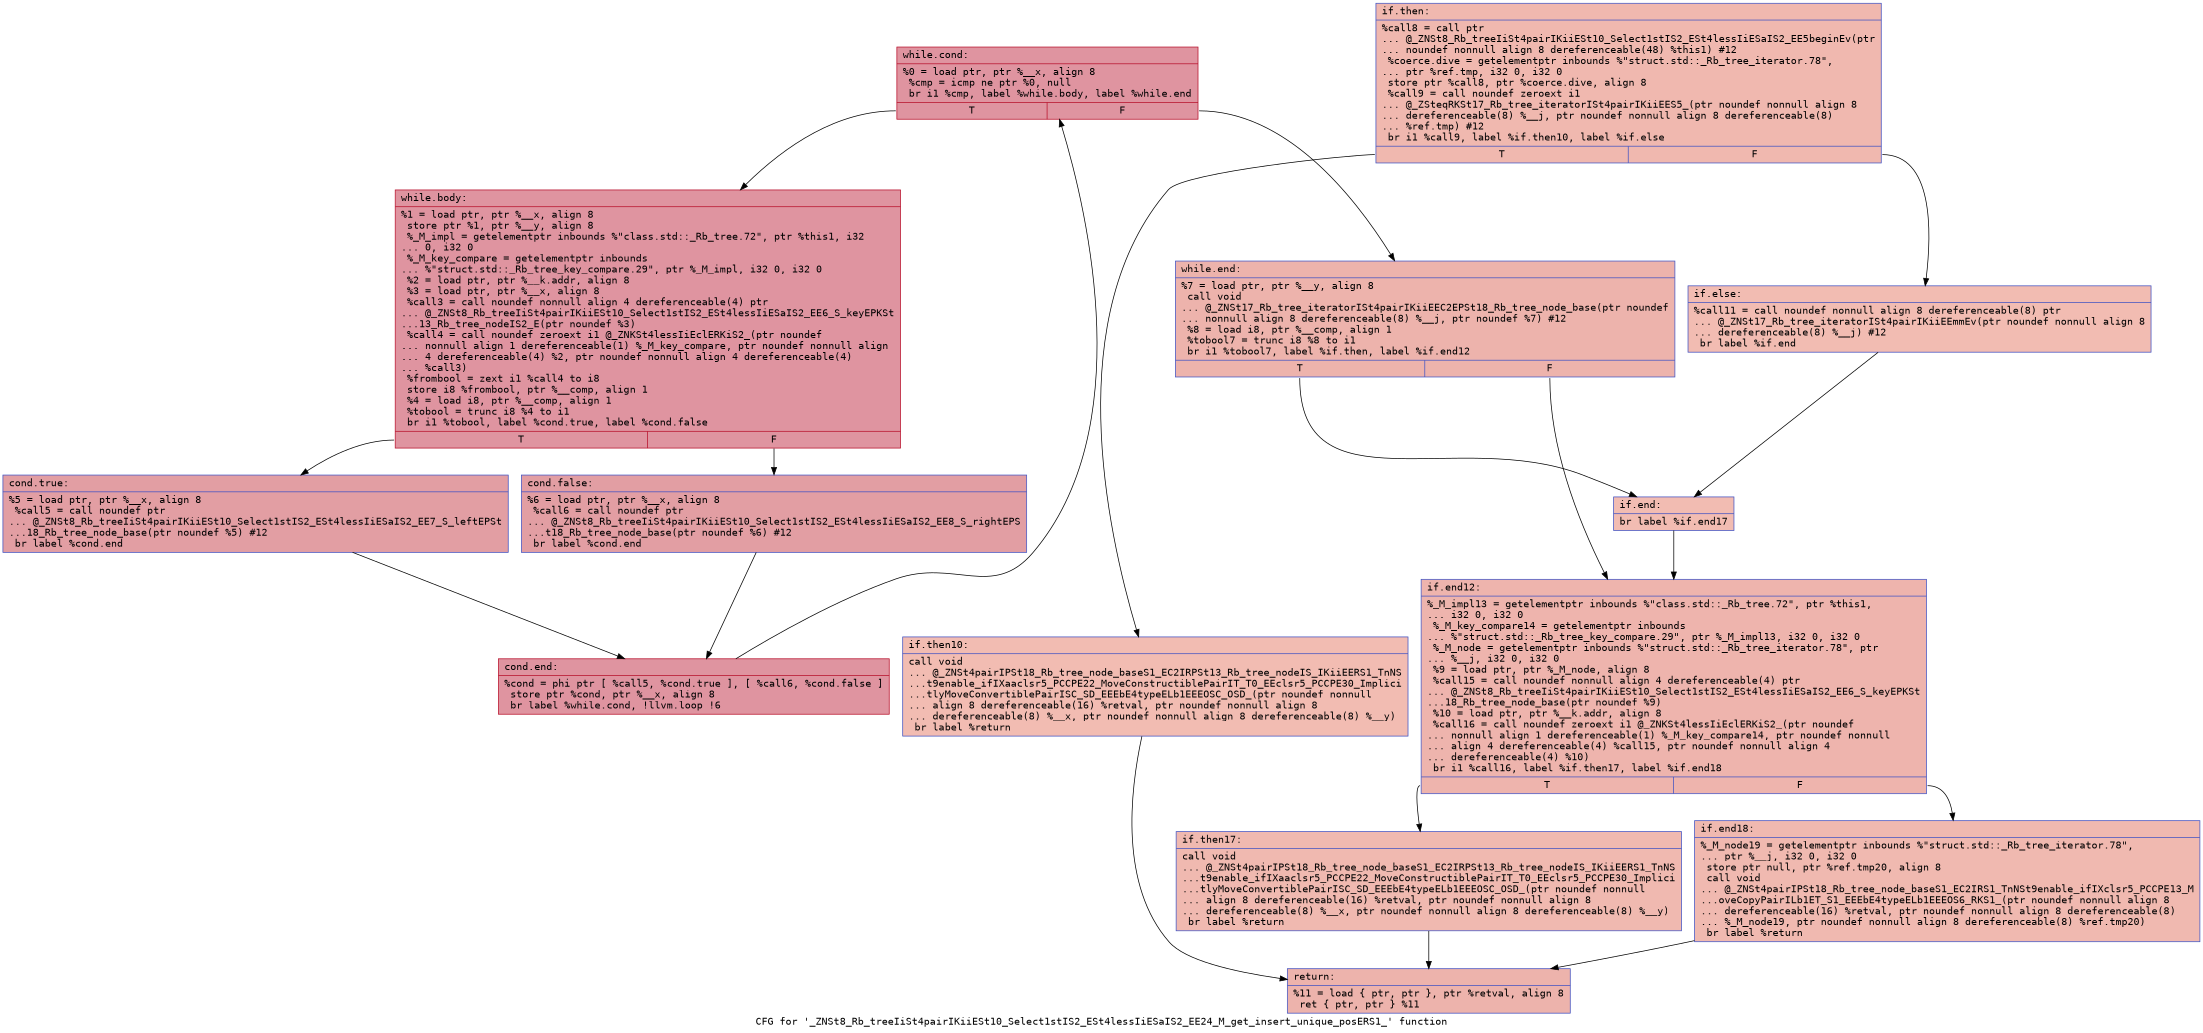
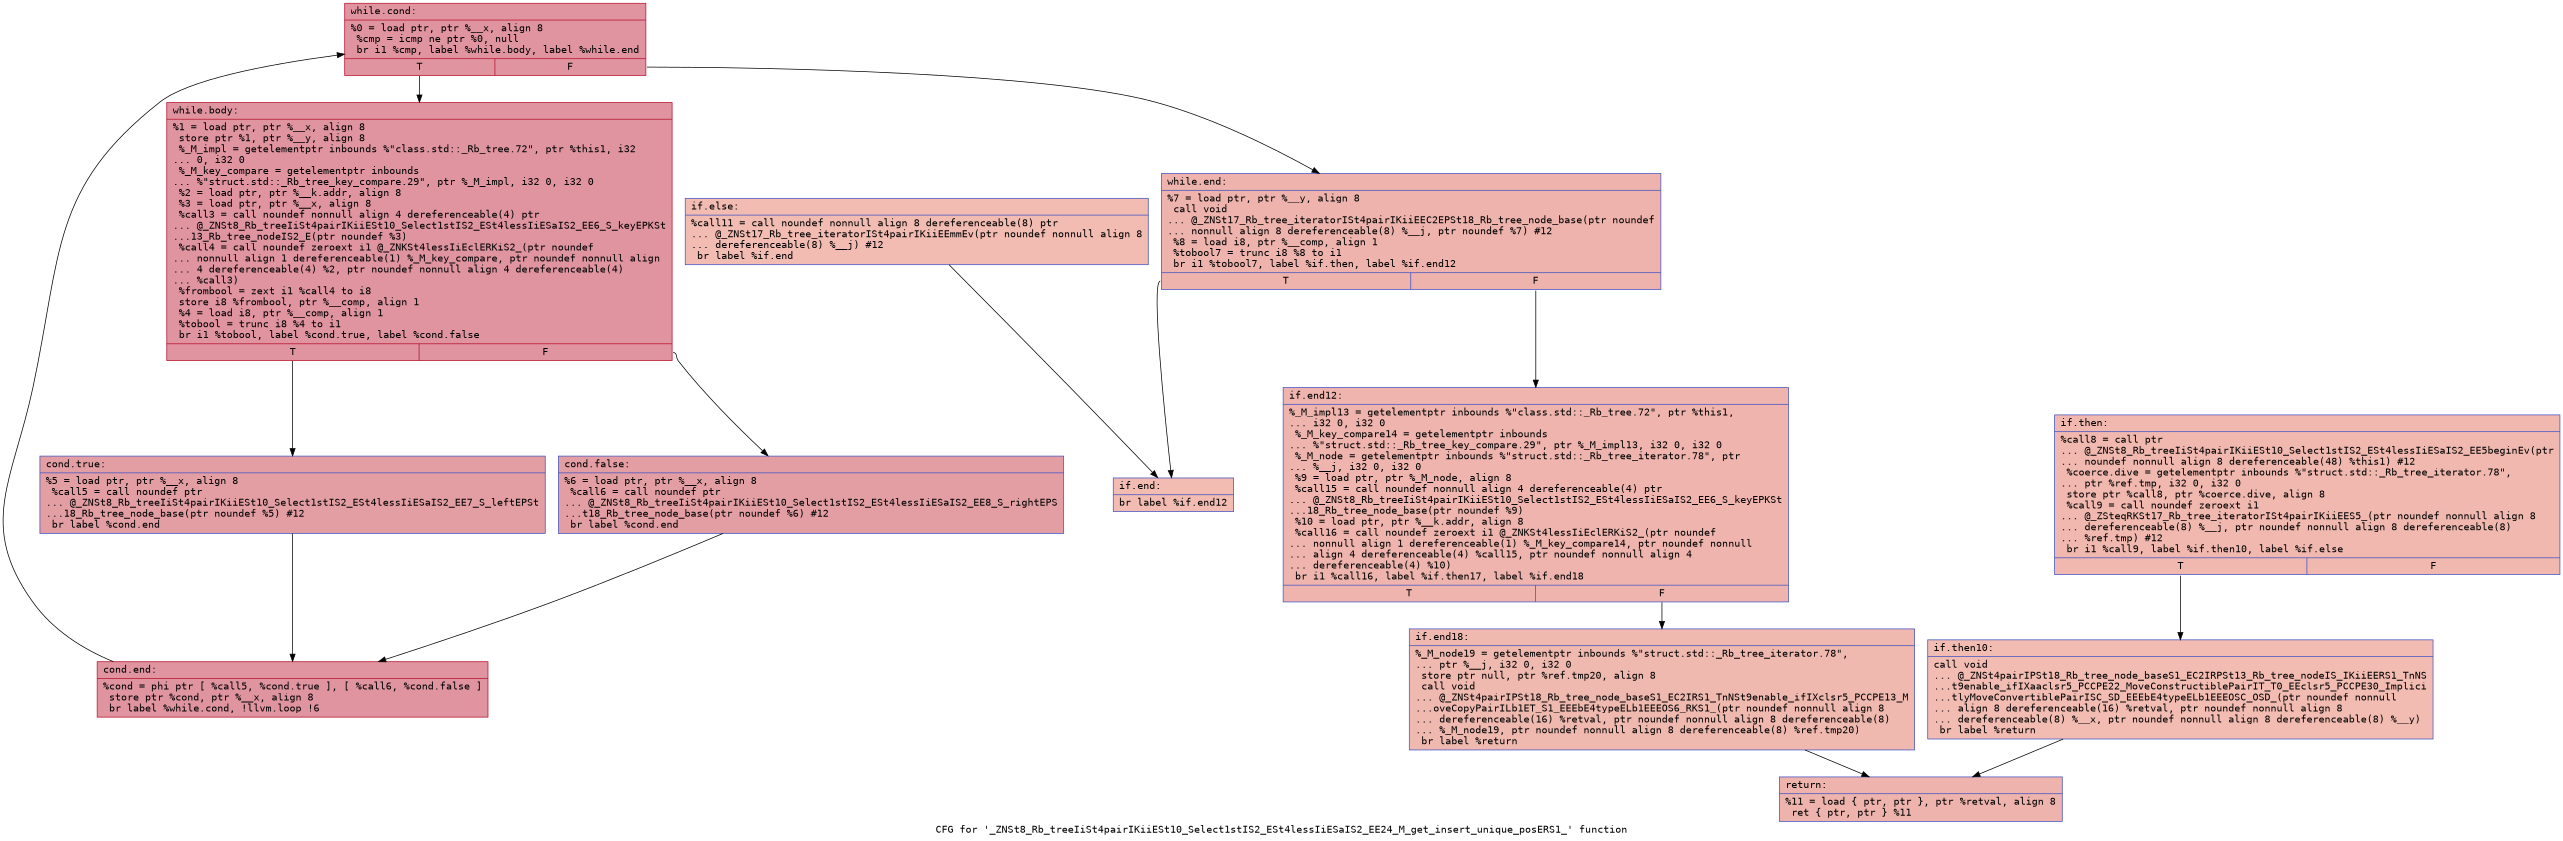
edge "if.then:" -> "if.else:": removed
node "if.end:": text "br label %if.end17" -> "br label %if.end12"
edge "if.end:" -> "if.end12:": removed
node "if.then17:": removed
